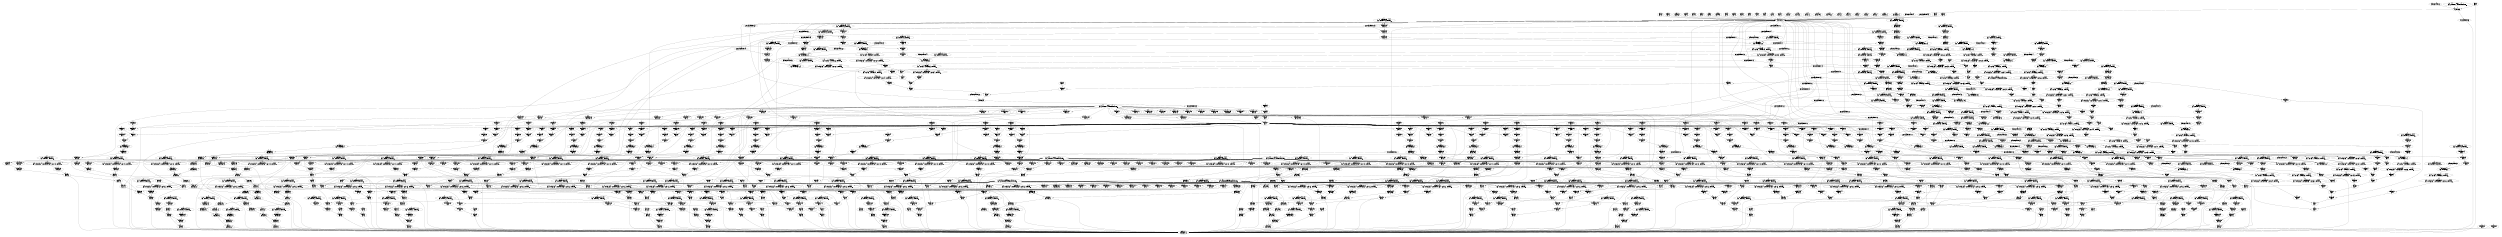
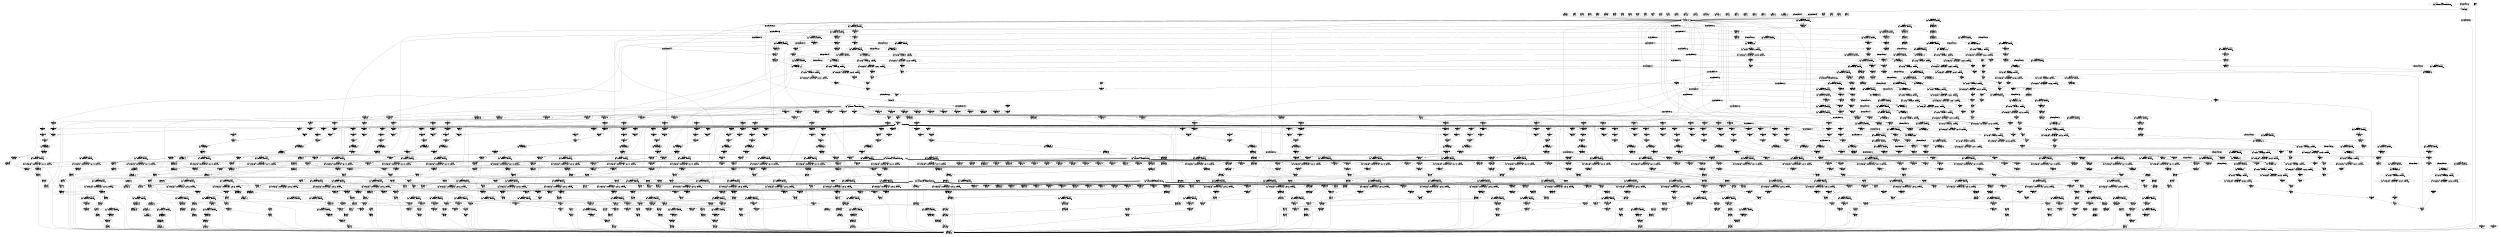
node "sqrt.1775 f32[16]": removed
